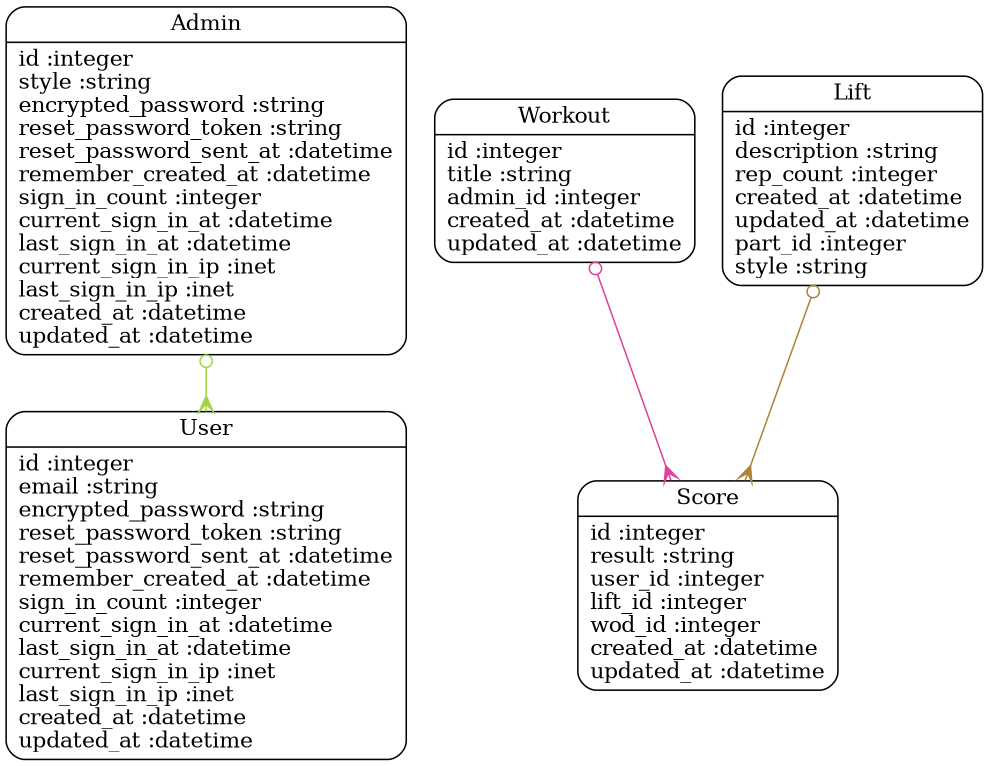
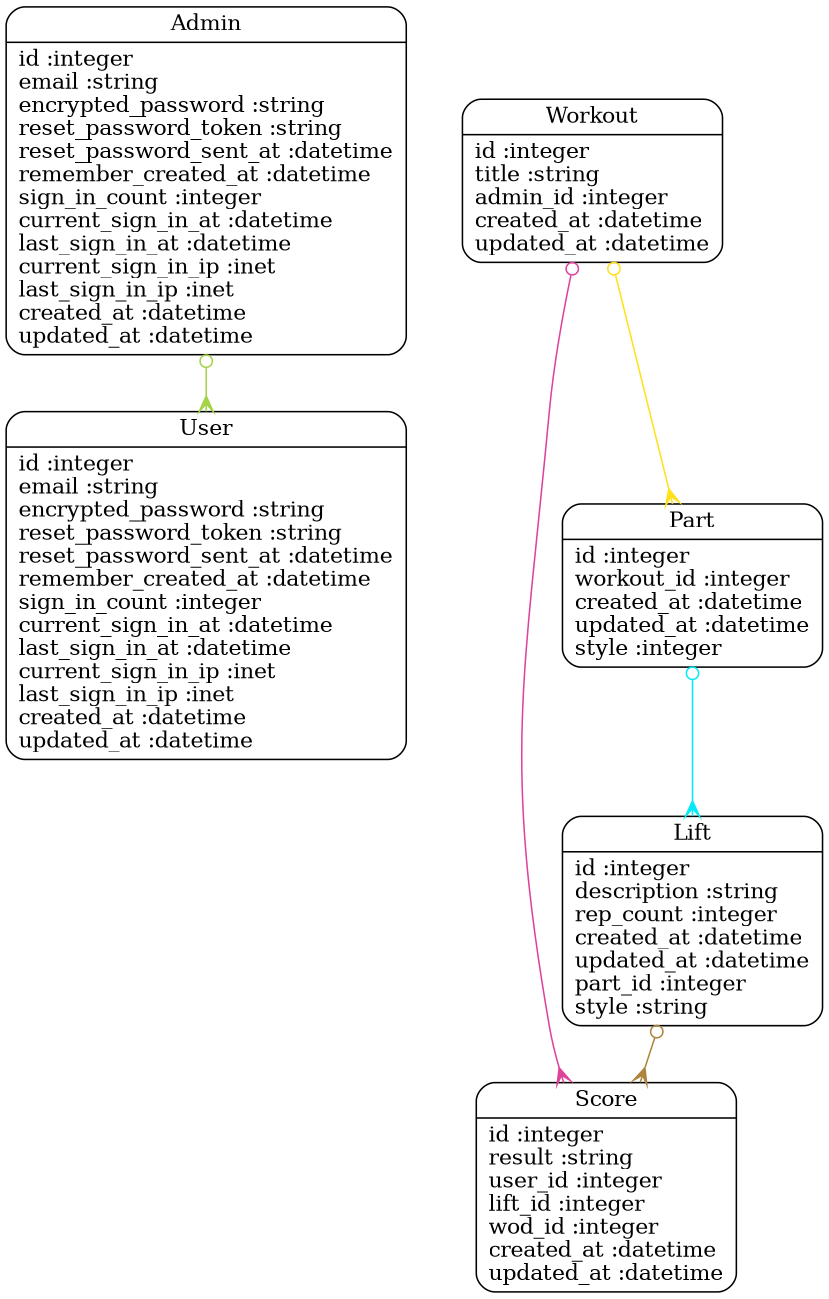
node "Admin": text "style :string" -> "email :string"
node "Part": added
